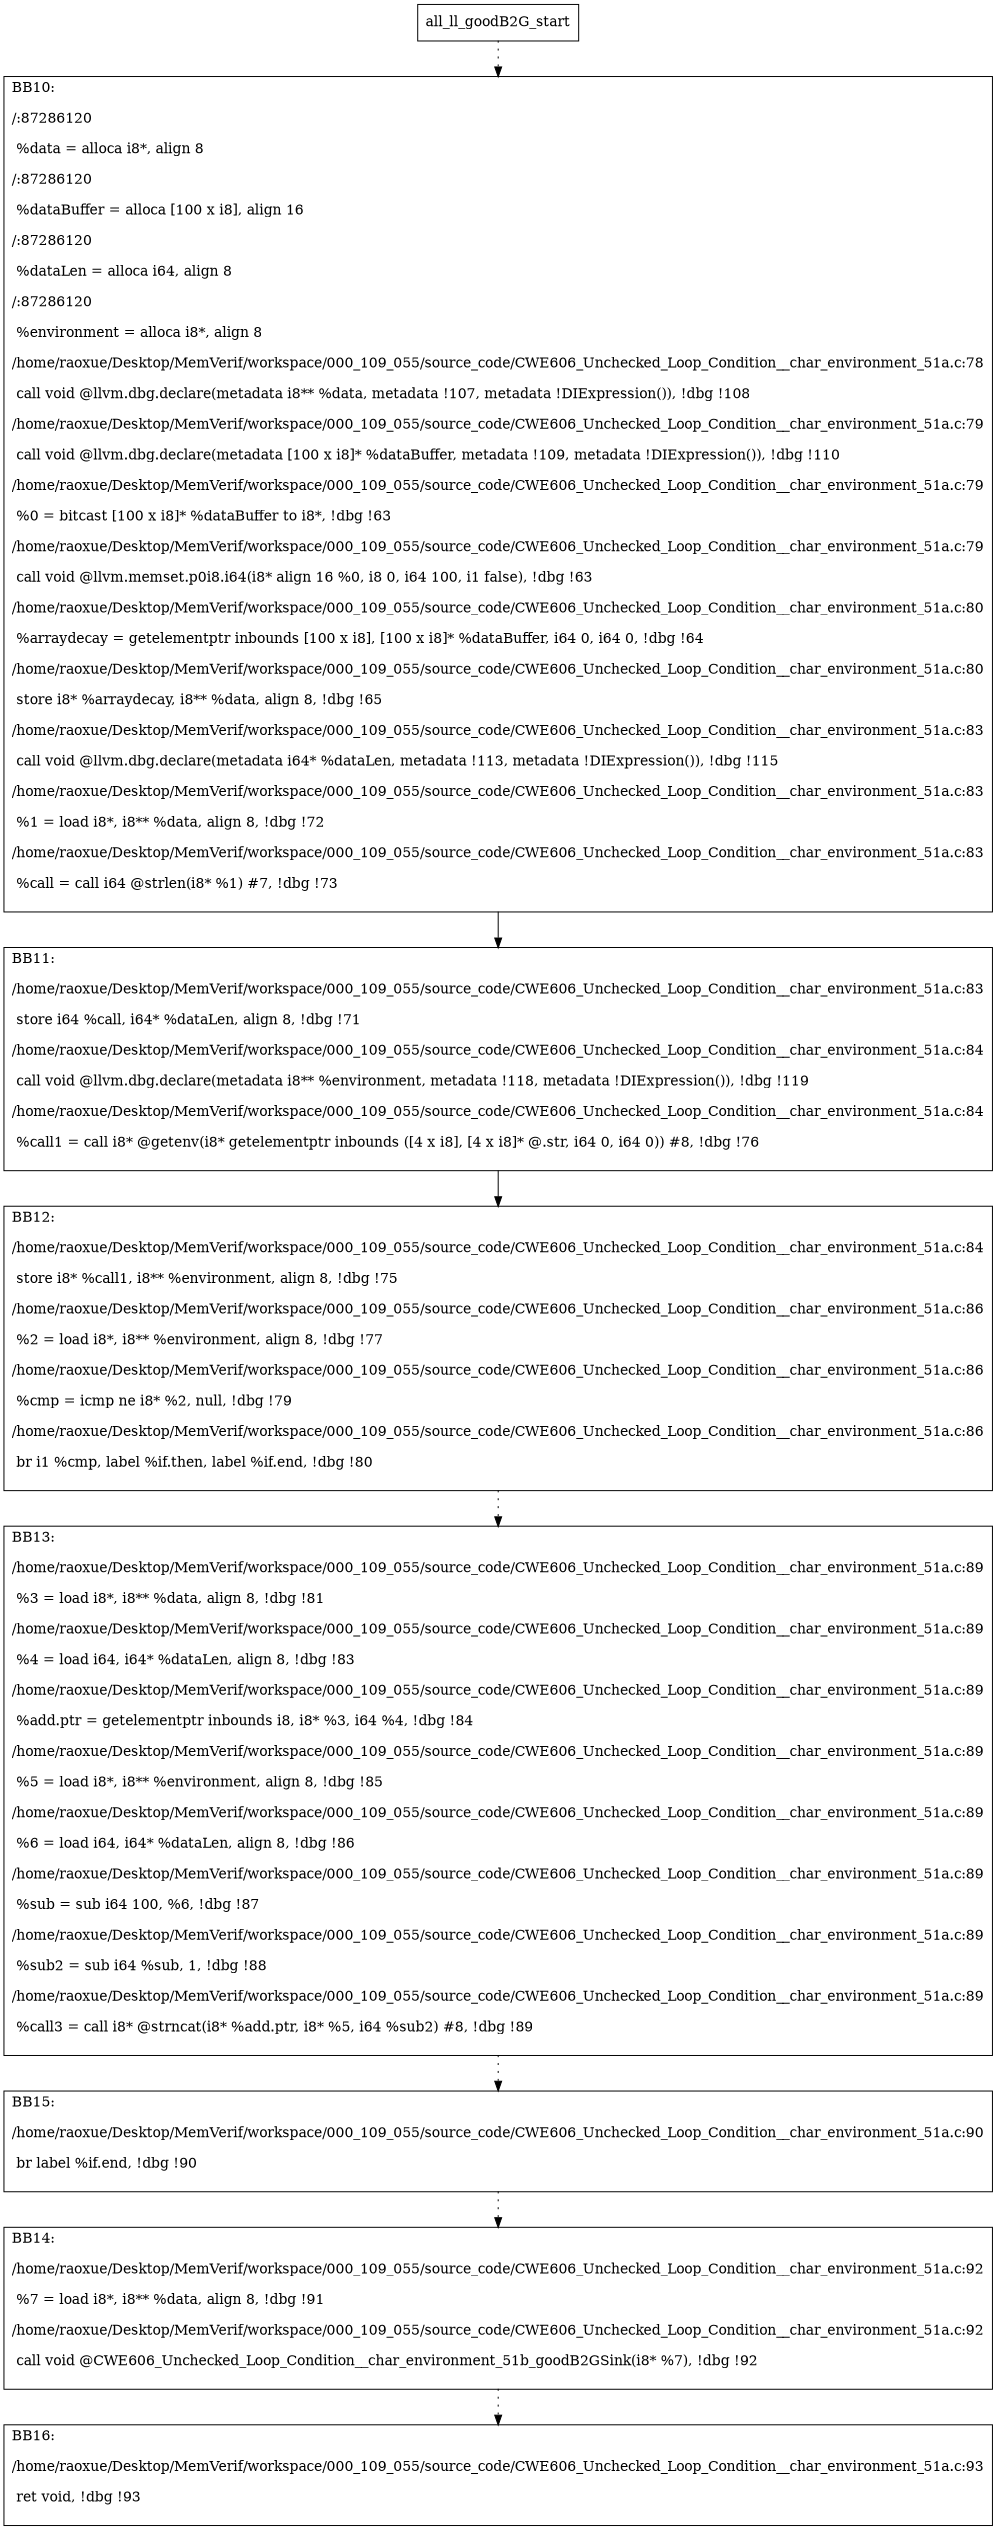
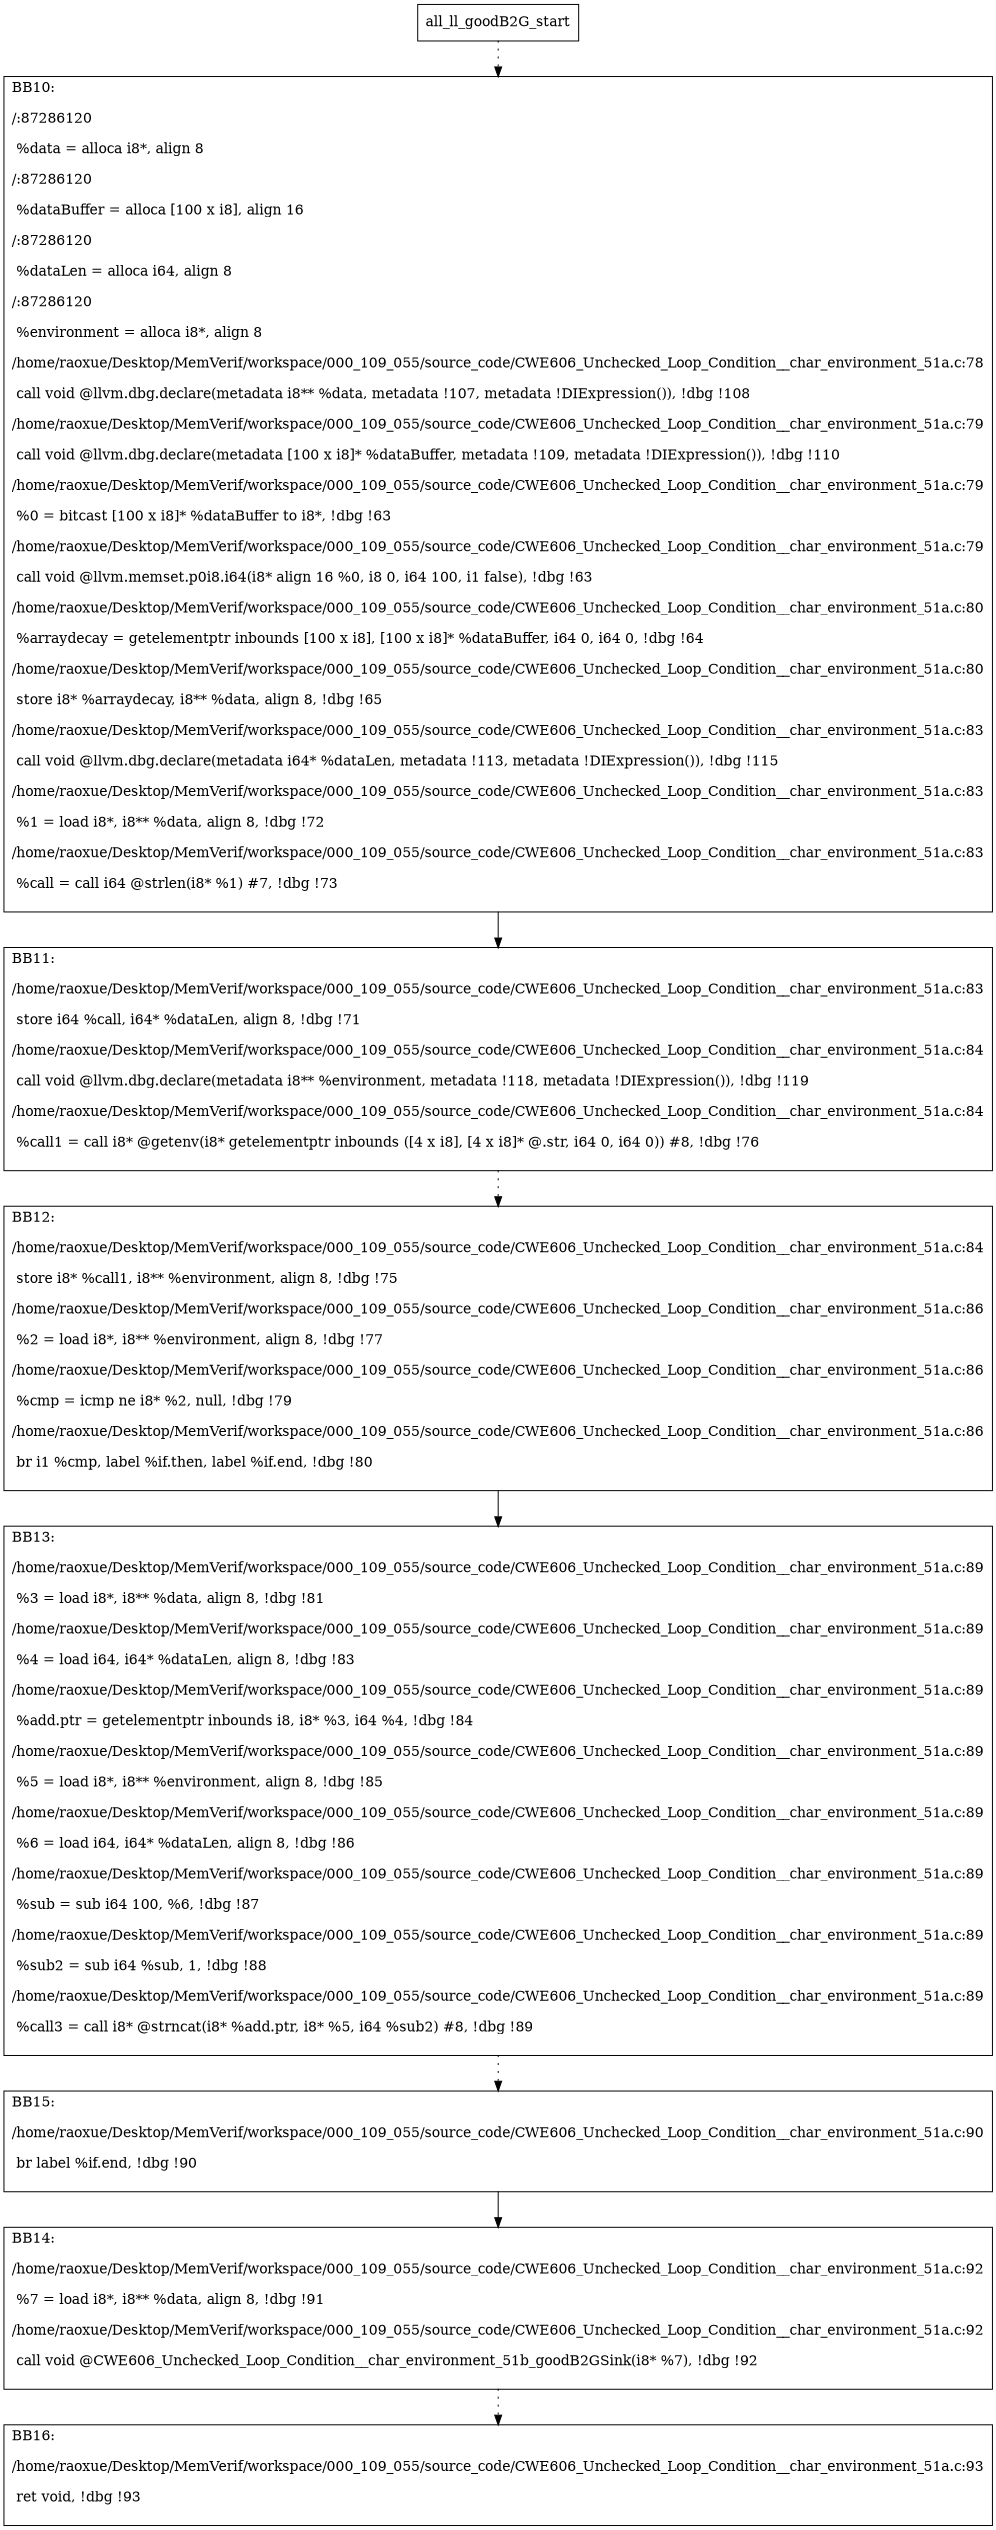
edge "BB11:" -> "BB12:": style solid -> dotted
edge "BB12:" -> "BB13:": style dotted -> solid
edge "BB15:" -> "BB14:": style dotted -> solid
